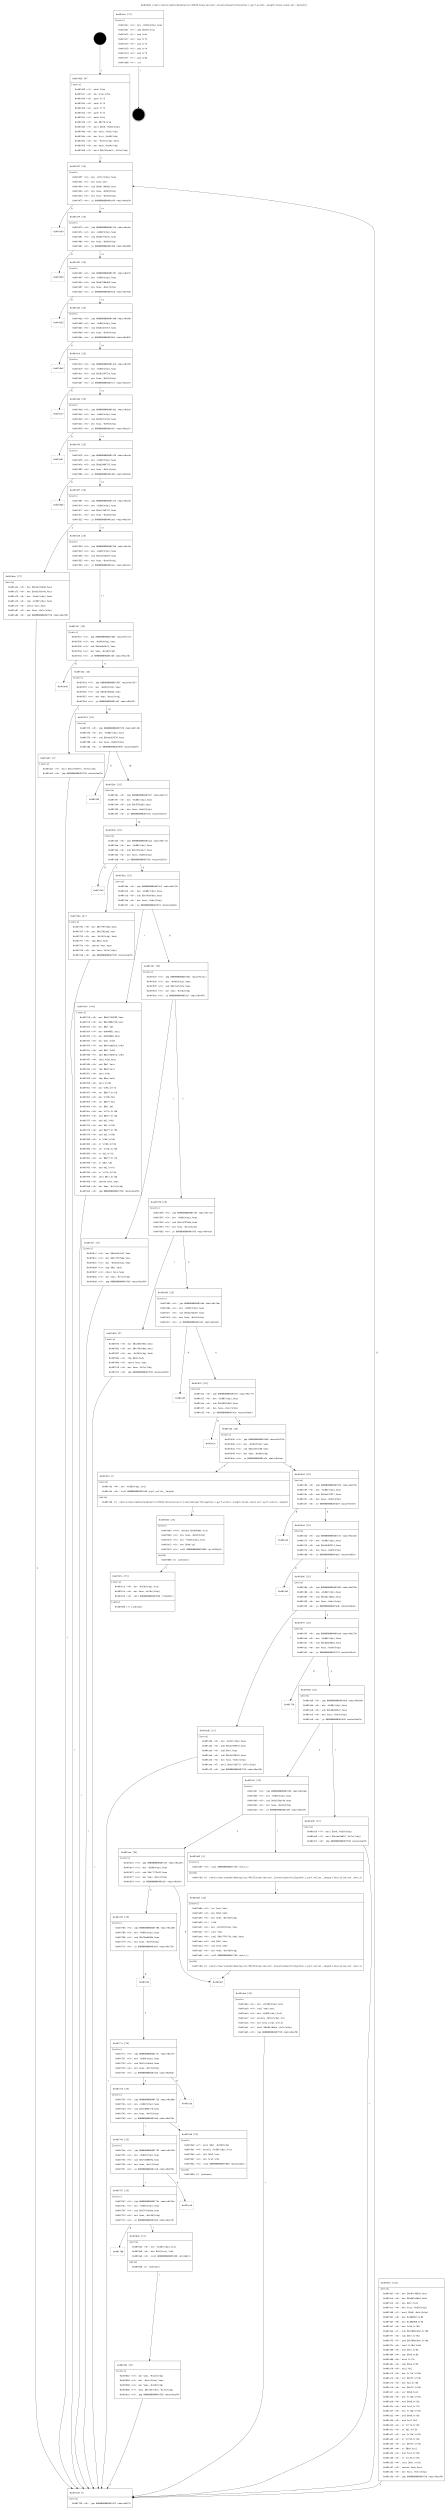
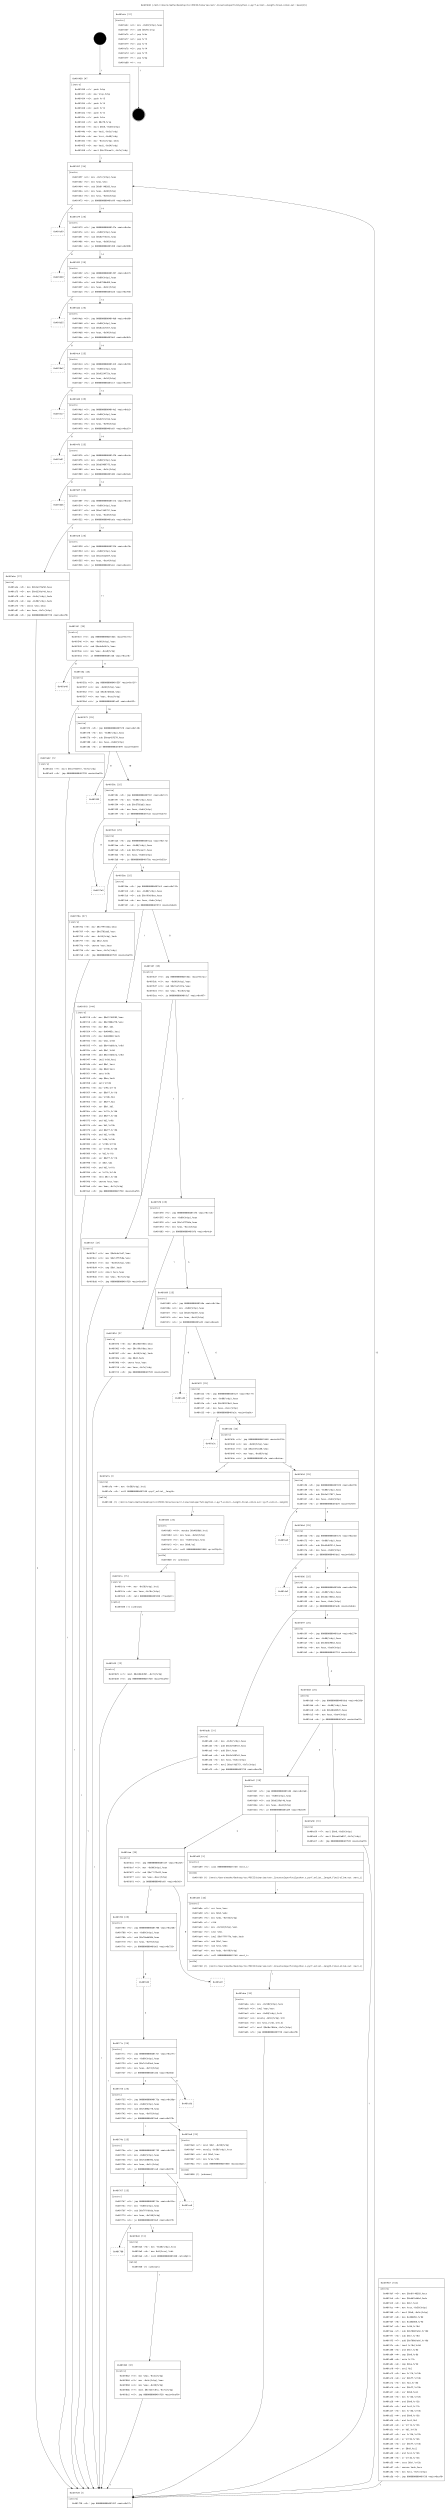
edge "0x4015a5 [25]" -> "0x4017a5": now "0x40158c [25]" -> "0x4017a5"
node "0x401b29 [12]": added
node "0x4017fd": removed
edge "0x401a8e [44]" -> "0x401e01": now "0x401a8e [44]" -> "0x401aba [33]"
